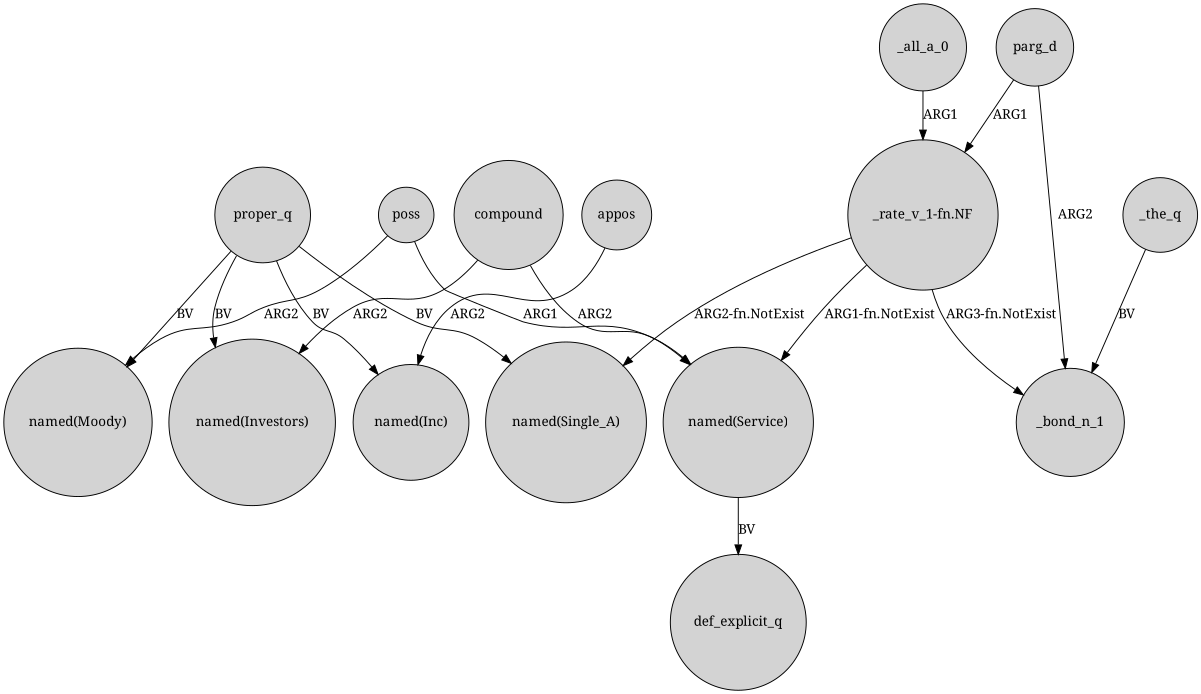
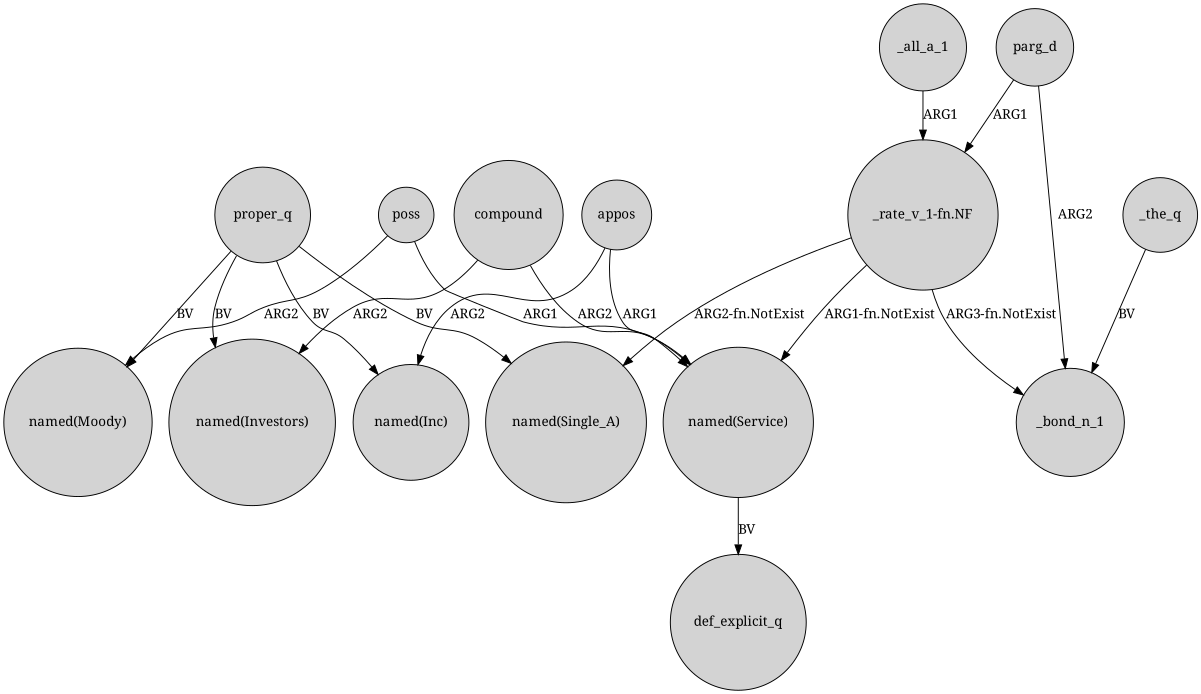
node "_all_a_0": label "_all_a_0" -> "_all_a_1"
edge "appos" -> "named(Service)": added, label "ARG1"
